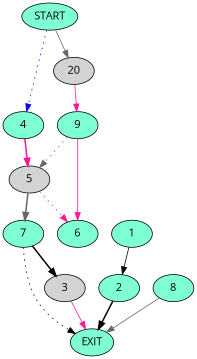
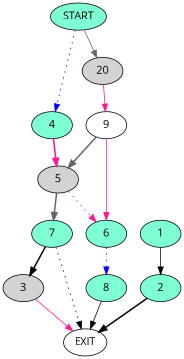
node "9": fillcolor aquamarine -> white
edge "9" -> "5": style dotted -> bold
edge "6" -> "8": added
edge "8" -> "EXIT": color gray40 -> black
node "EXIT": fillcolor aquamarine -> white
